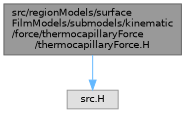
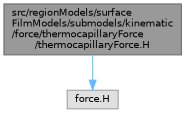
node "src.H": label "src.H" -> "force.H"
